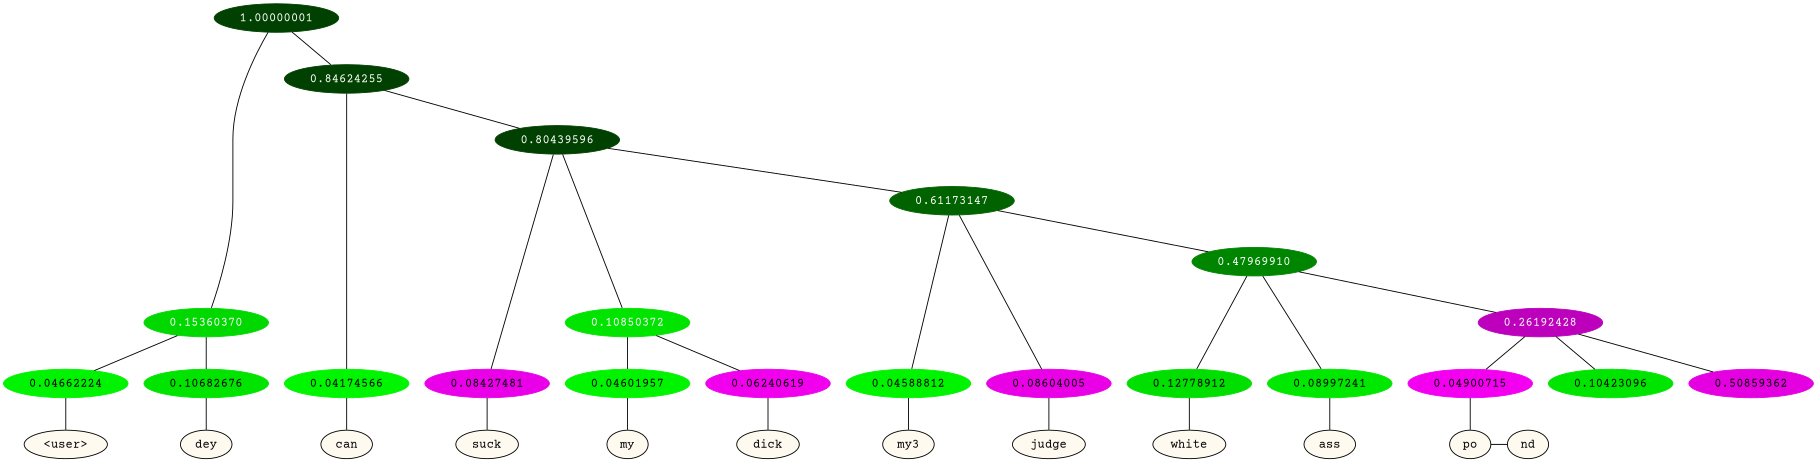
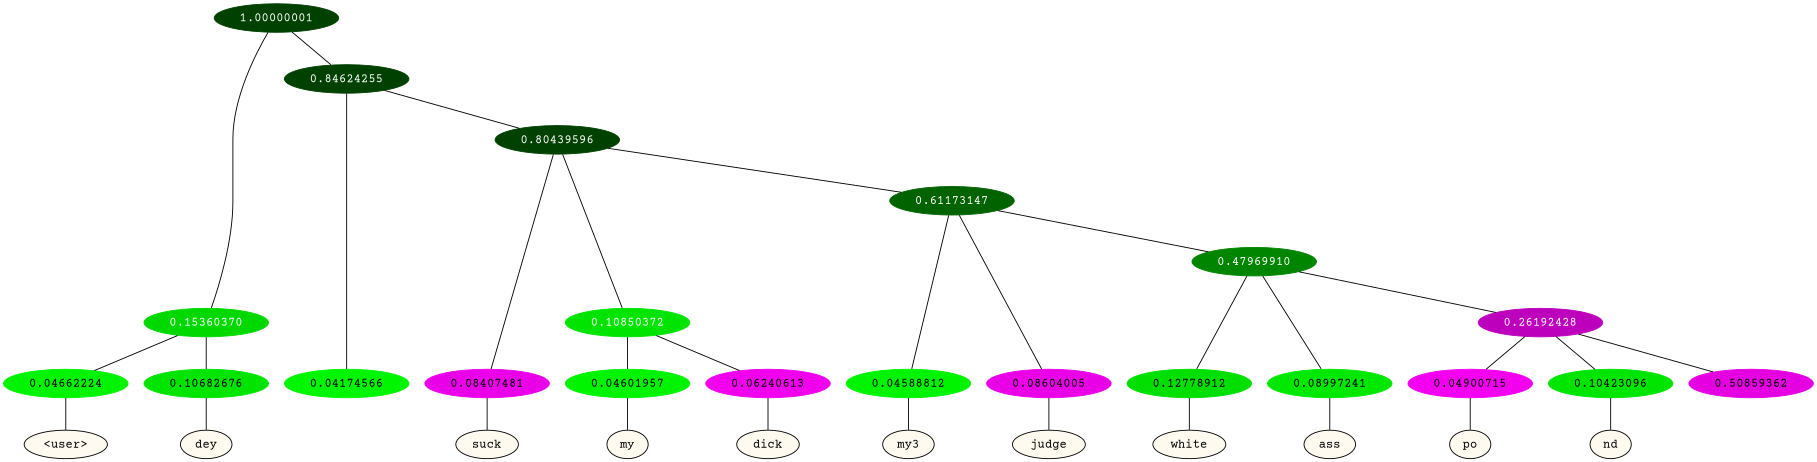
node "0.08427481": label "0.08427481" -> "0.08407481"
node "0.06240619": label "0.06240619" -> "0.06240613"
node "can": removed
edge "po" -- "nd": now "0.10423096" -- "nd"
